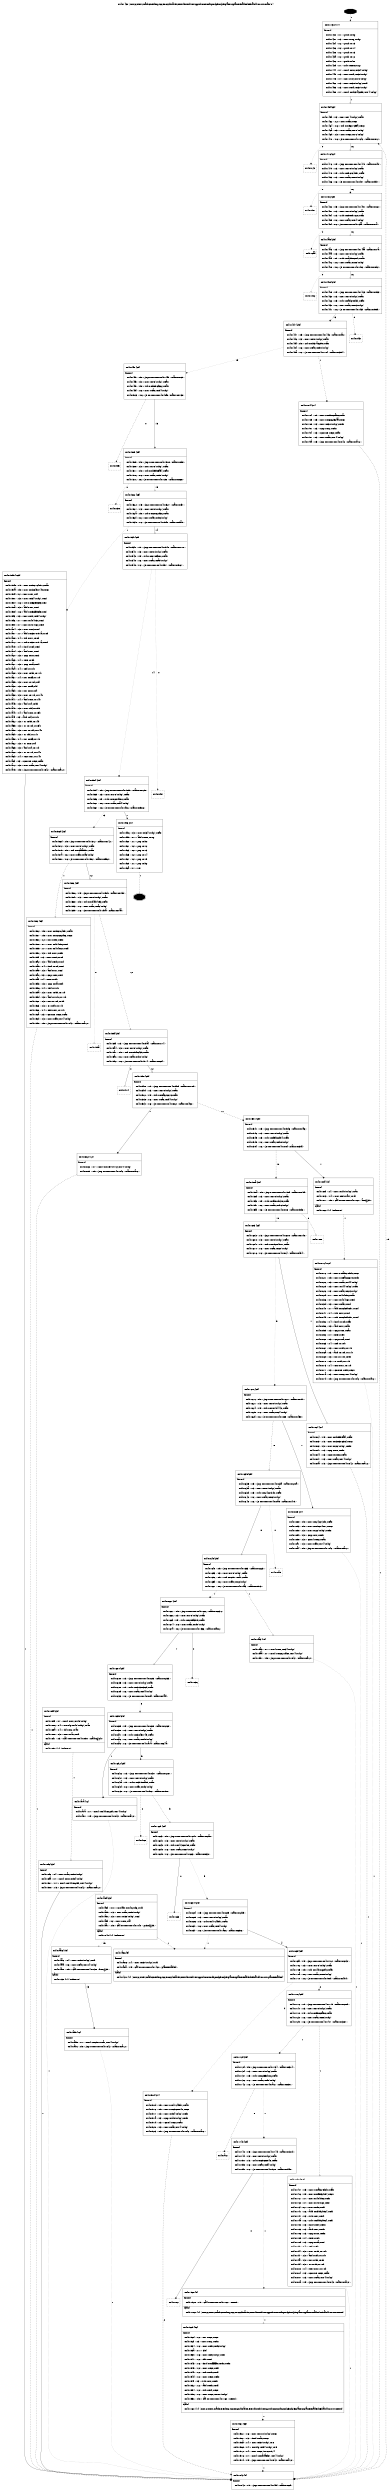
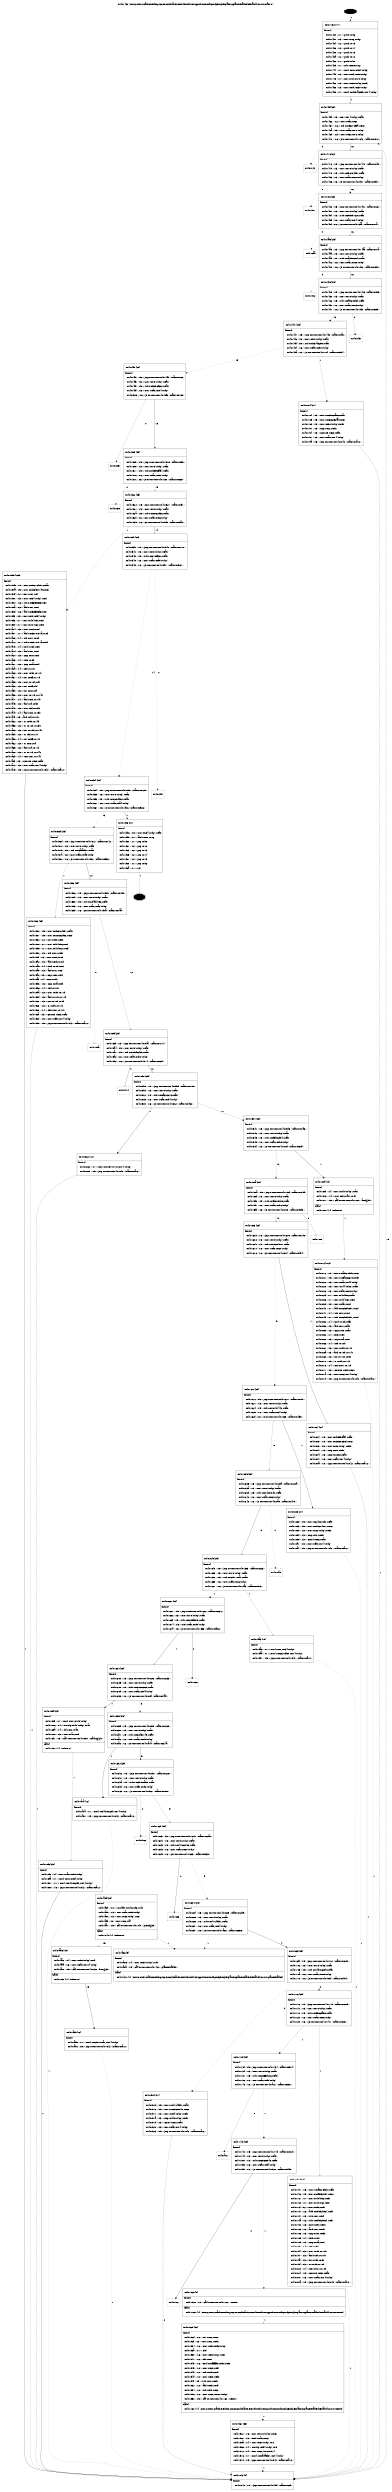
edge "0x401680 [25]" -> "0x4018df [23]": added, label "1"
